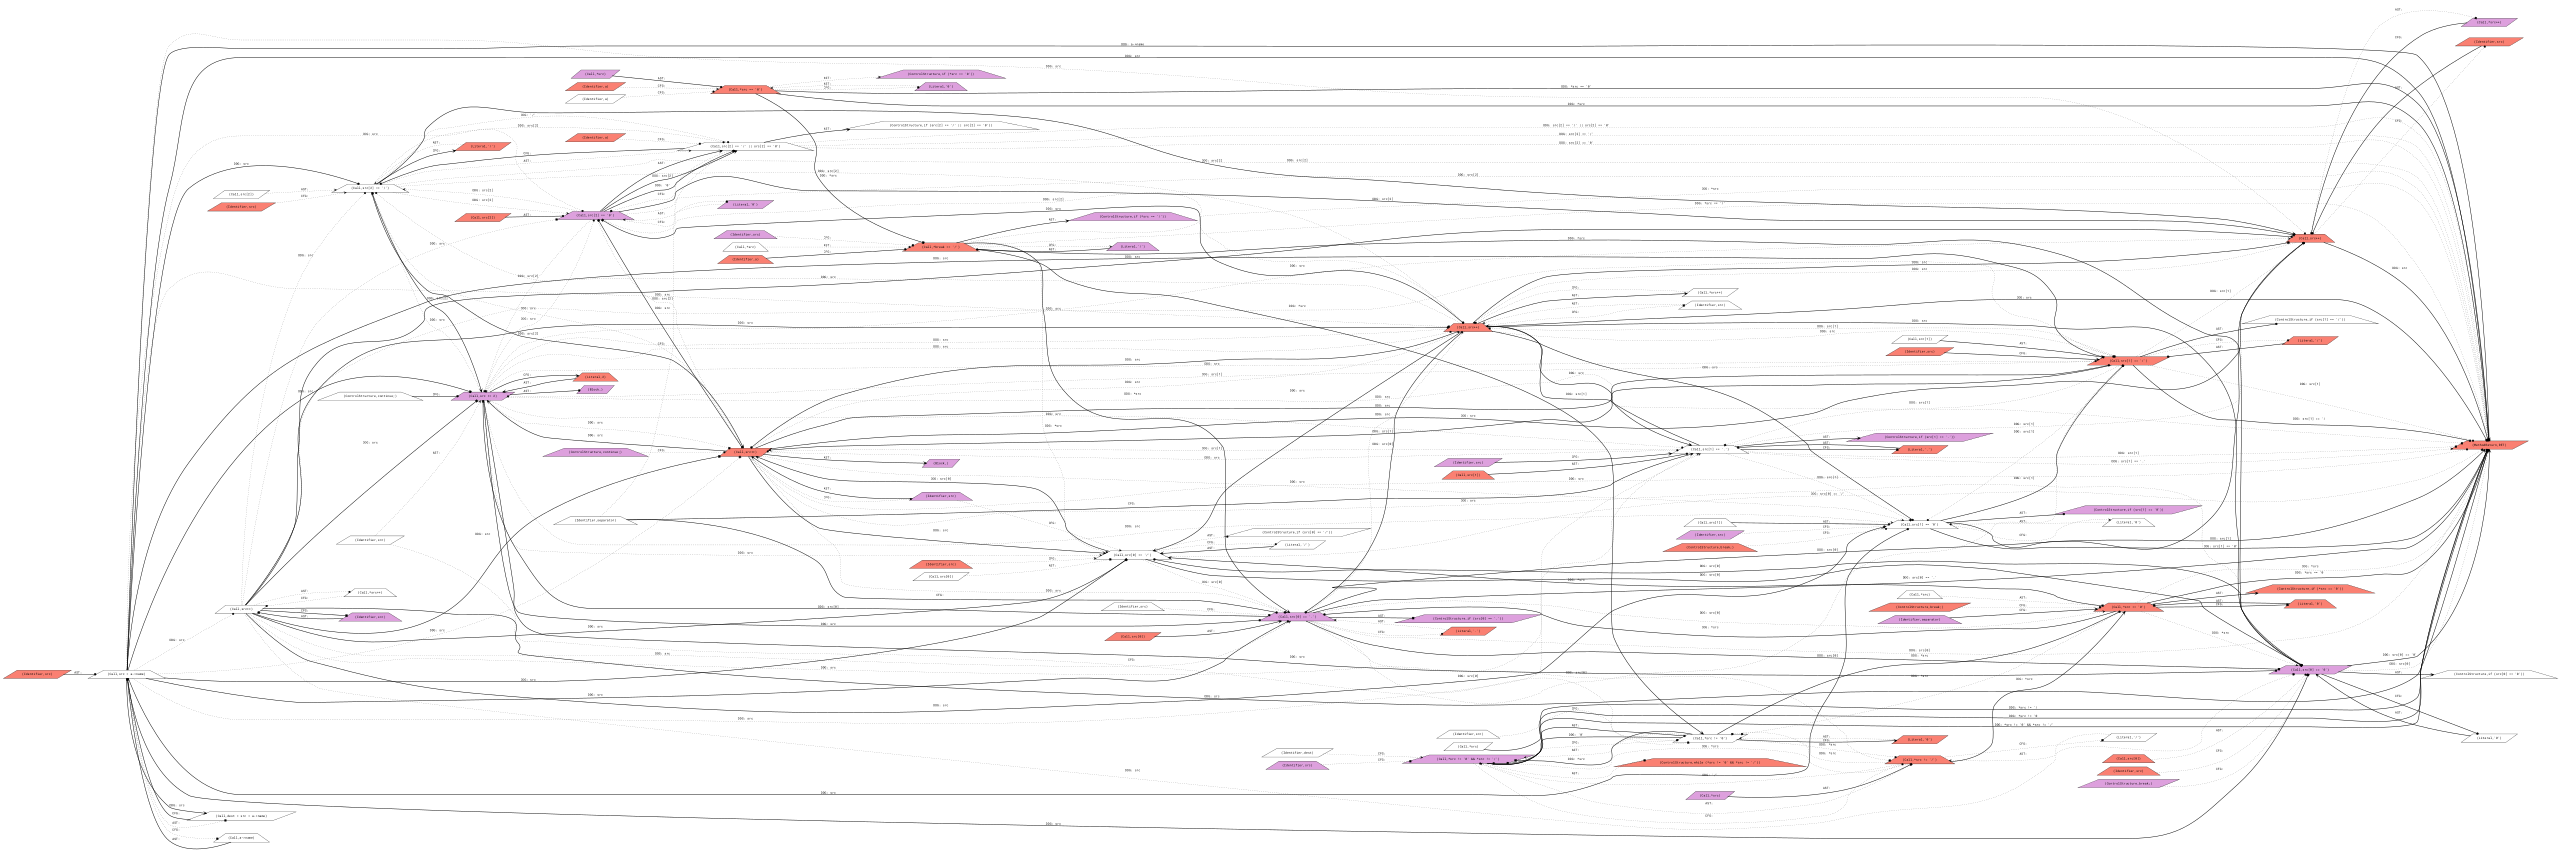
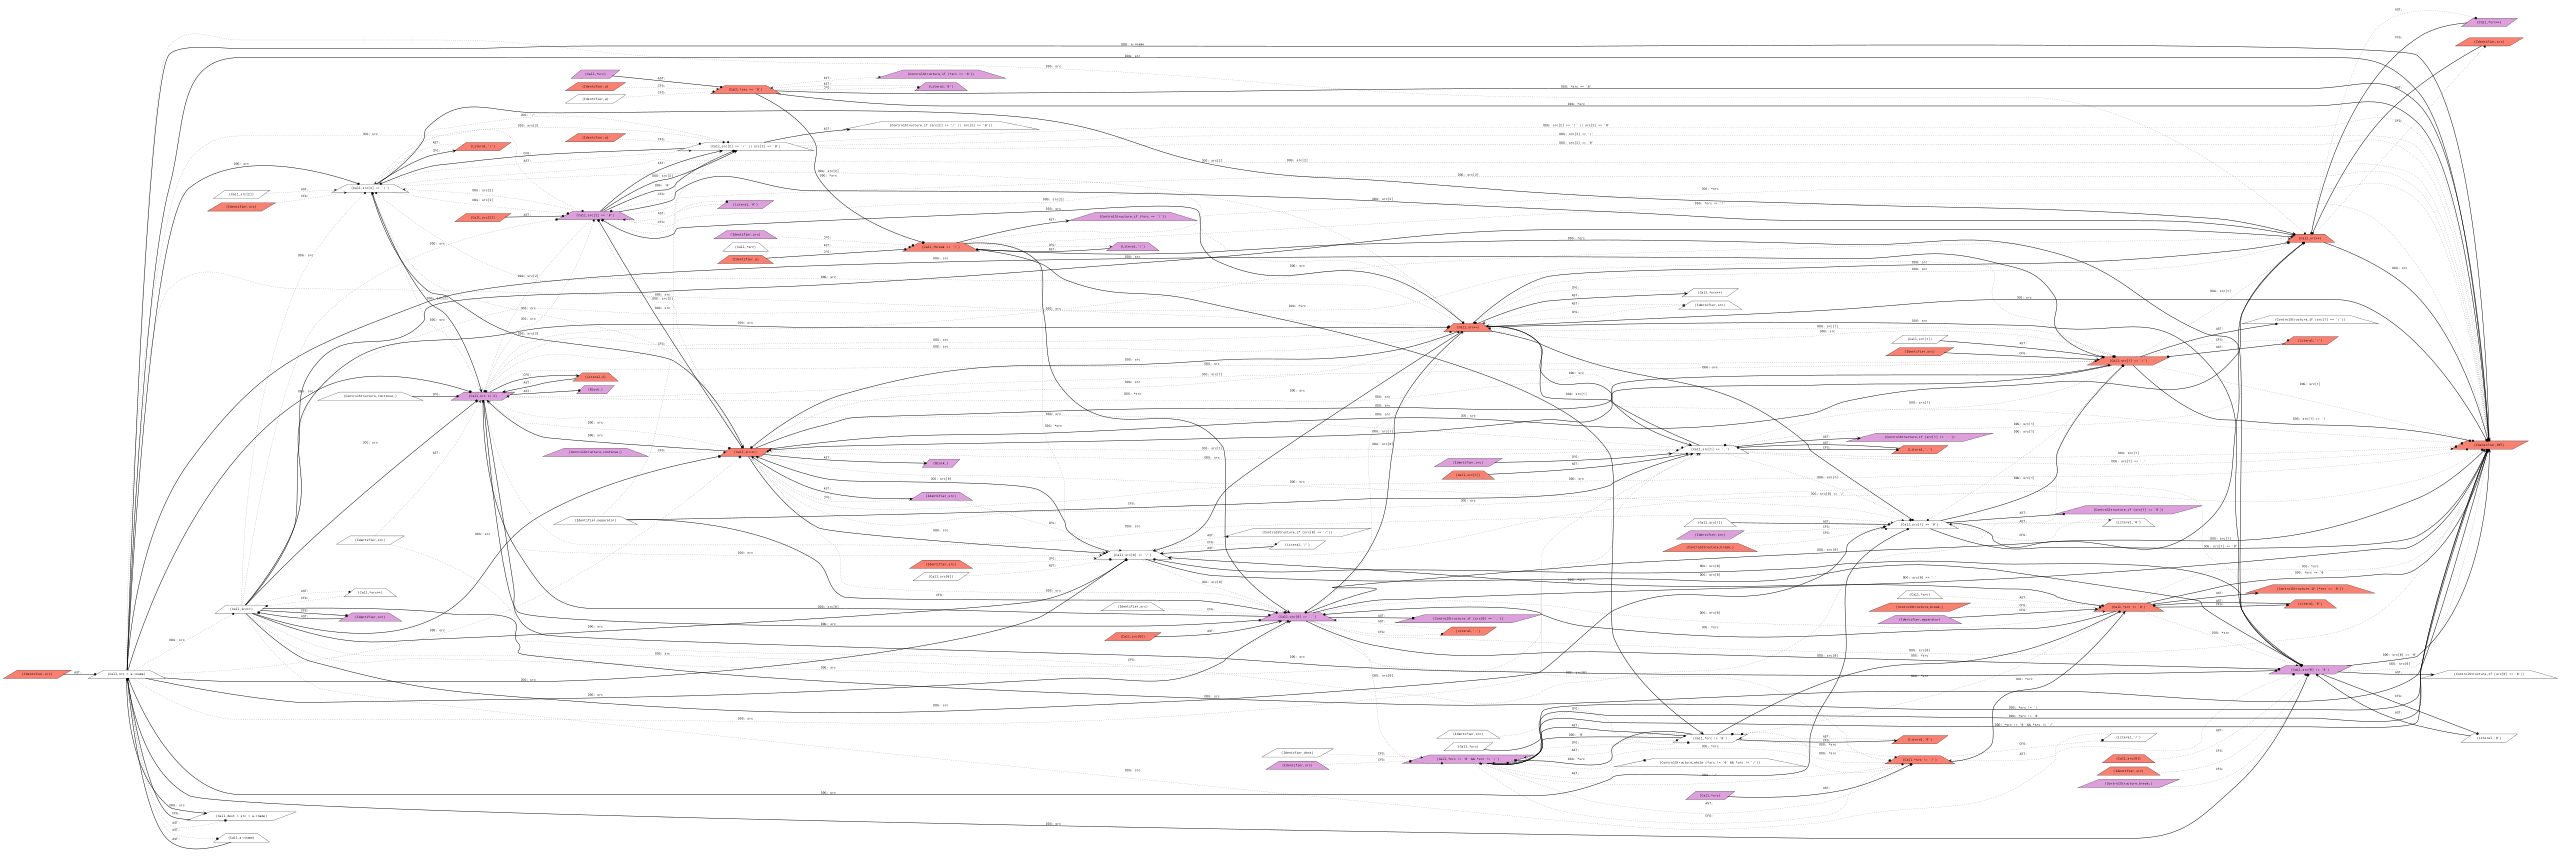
edge "(Call,src[2] == '/')" -> "(Call,src[2] == '0')": arrowhead vee -> box
node "(MethodReturn,RET)": label "(MethodReturn,RET)" -> "(Identifier,RET)"
edge "(Call,src[0] == '.')" -> "(Call,*src != '0')": now "(Call,src[0] == '.')" -> "(Call,*src != '0' && *src != '/')"
node "(ControlStructure,while (*src != '0' && *src != '/'))": fillcolor salmon -> white
edge "(Call,src = a->name)" -> "(Call,a->name)": label "CFG: " -> "AST: "
